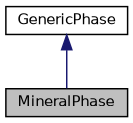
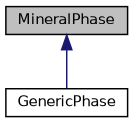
edge "MineralPhase" -> "GenericPhase": reversed
